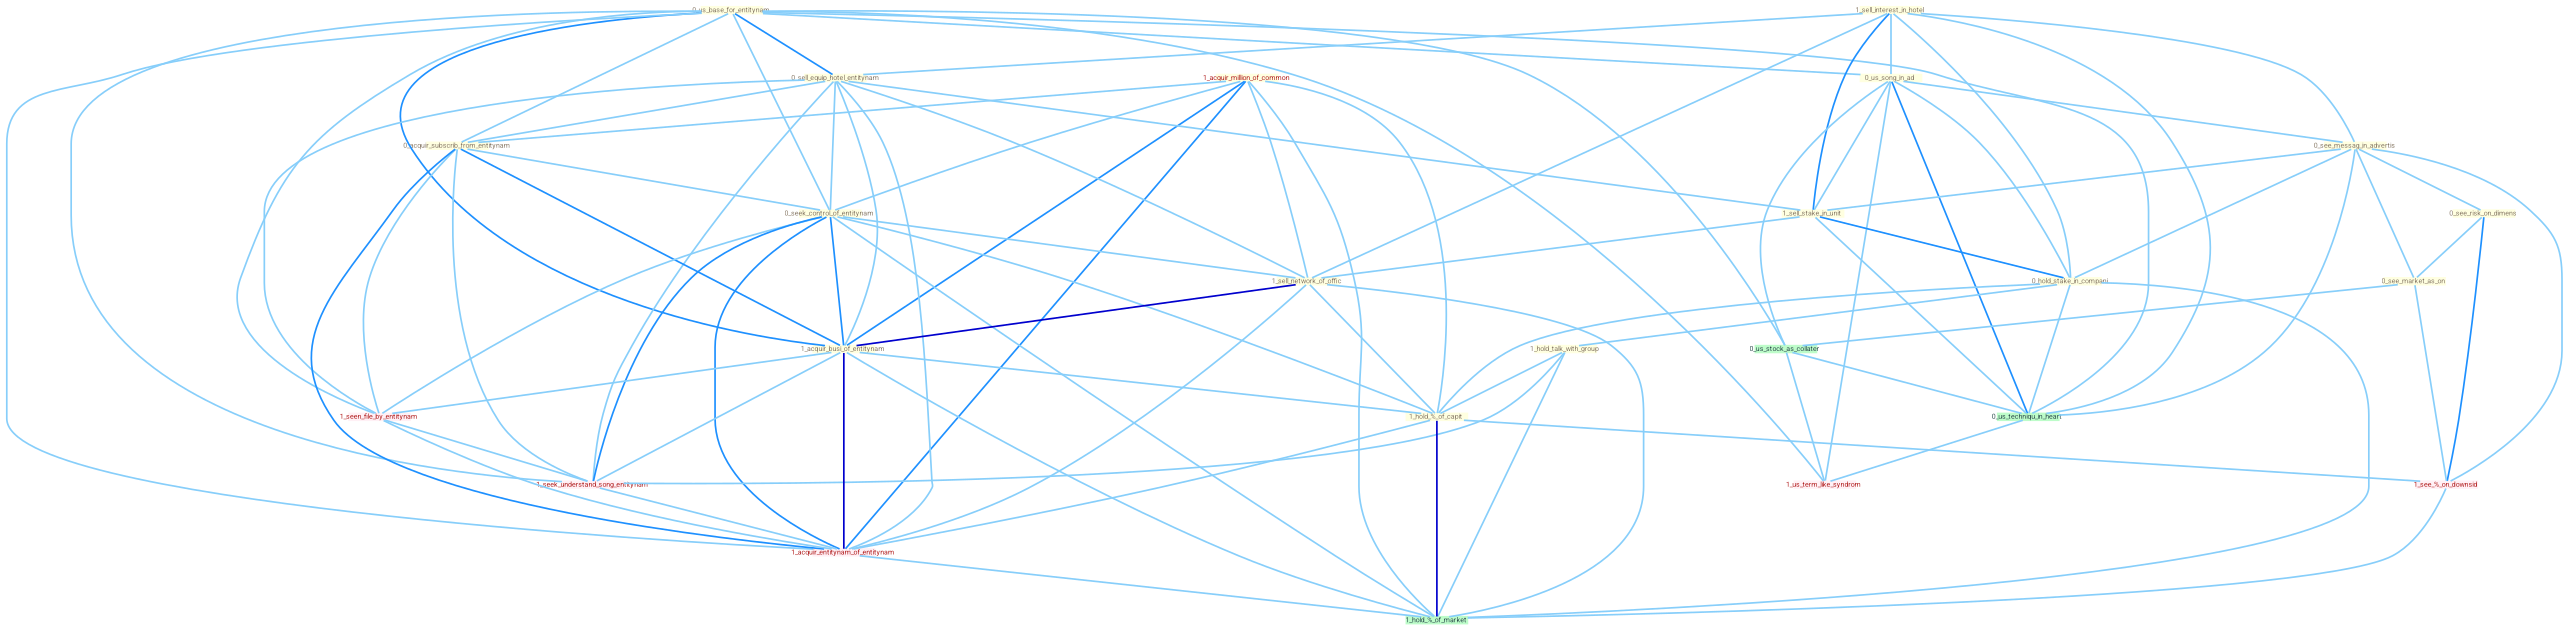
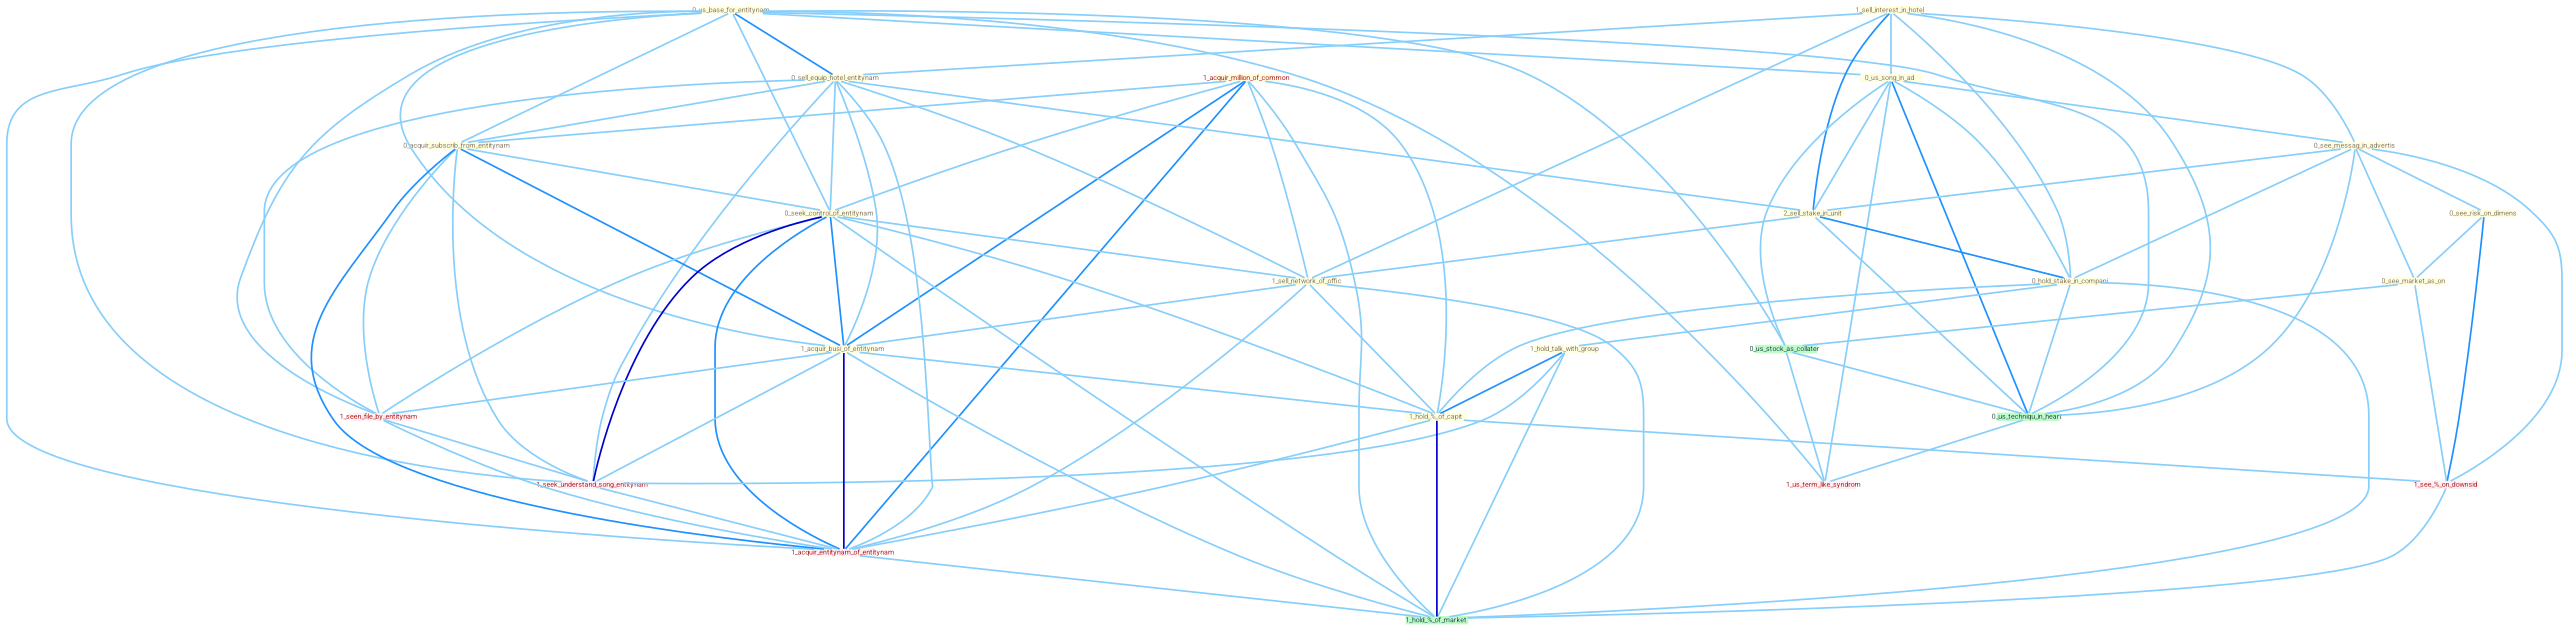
edge "0_us_base_for_entitynam" -- "1_acquir_busi_of_entitynam": color #1e90ff -> #87cefa
node "1_sell_stake_in_unit": label "1_sell_stake_in_unit" -> "2_sell_stake_in_unit"
edge "0_seek_control_of_entitynam" -- "1_seek_understand_song_entitynam": color #1e90ff -> #0000cd
edge "1_sell_network_of_offic" -- "1_acquir_busi_of_entitynam": color #0000cd -> #87cefa
edge "1_hold_talk_with_group" -- "1_hold_%_of_capit": color #87cefa -> #1e90ff
